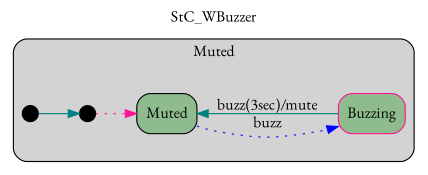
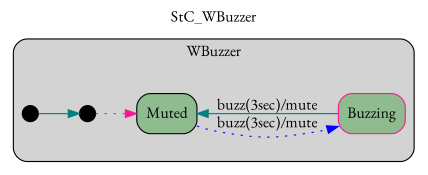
cluster "Muted": label "Muted" -> "WBuzzer"
edge "Muted" -> "Buzzing": label "buzz" -> "buzz(3sec)/mute"
